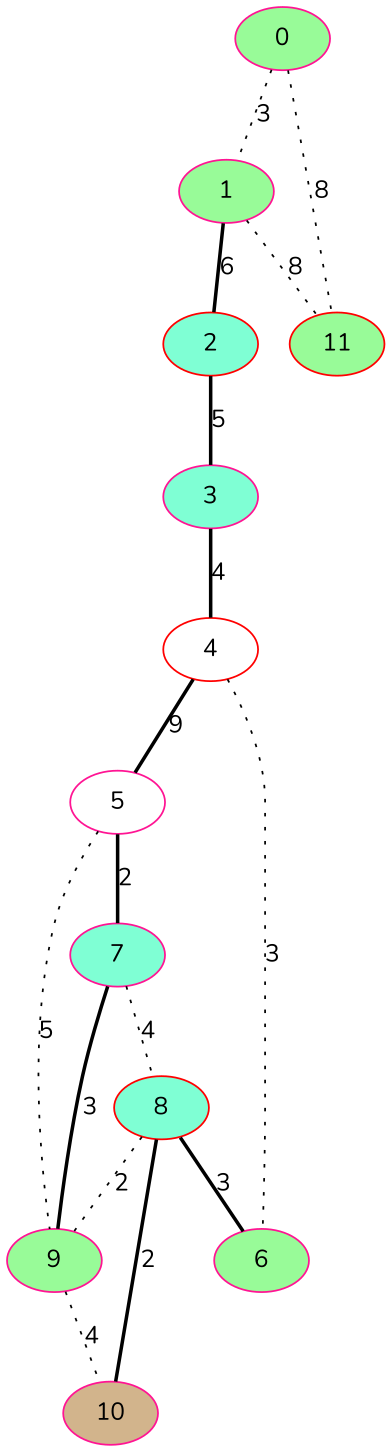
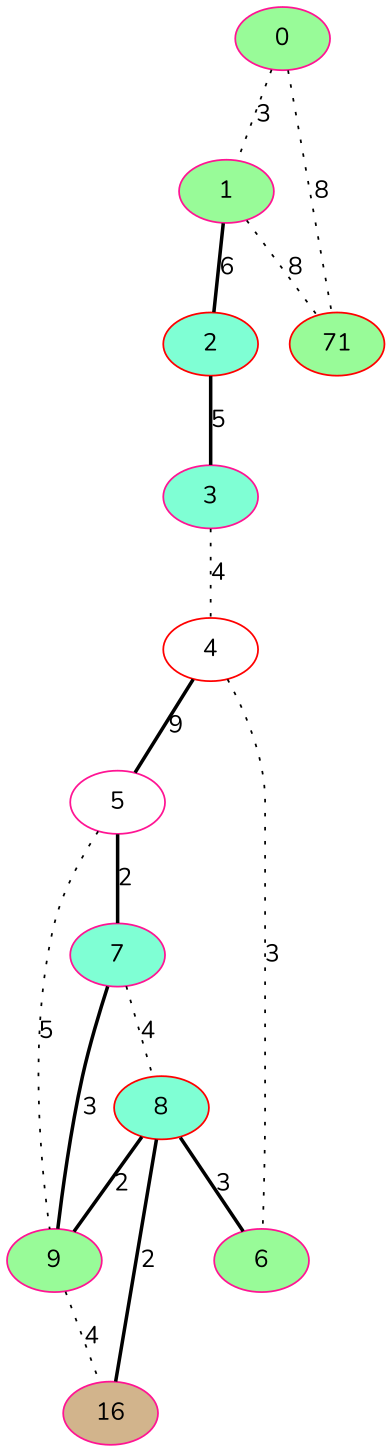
node "11": label "11" -> "71"
edge "3" -- "4": style bold -> dotted
edge "8" -- "9": style dotted -> bold
node "10": label "10" -> "16"
